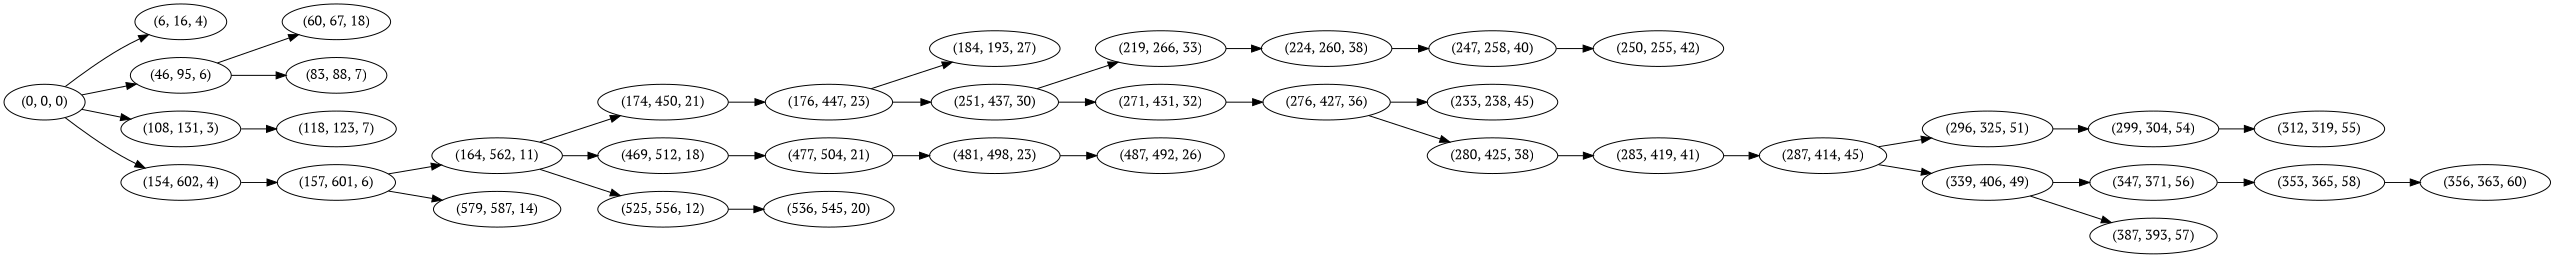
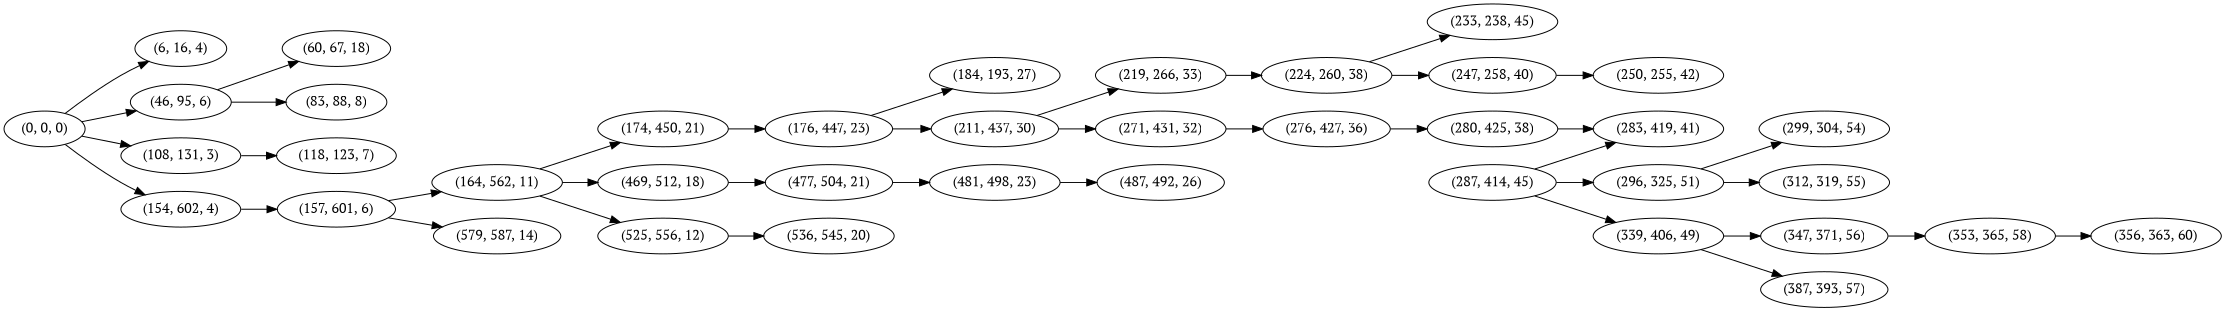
node "(83, 88, 7)": label "(83, 88, 7)" -> "(83, 88, 8)"
node "(251, 437, 30)": label "(251, 437, 30)" -> "(211, 437, 30)"
edge "(276, 427, 36)" -> "(233, 238, 45)": now "(224, 260, 38)" -> "(233, 238, 45)"
edge "(299, 304, 54)" -> "(312, 319, 55)": now "(296, 325, 51)" -> "(312, 319, 55)"
edge "(283, 419, 41)" -> "(287, 414, 45)": reversed
